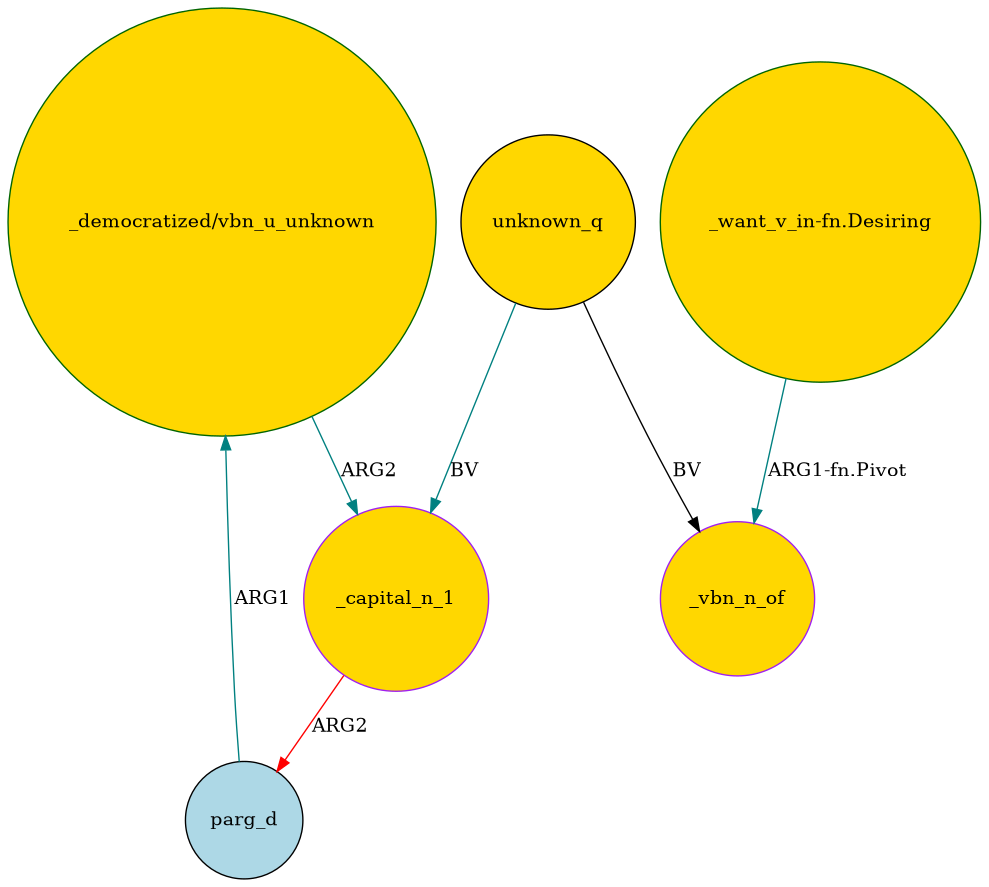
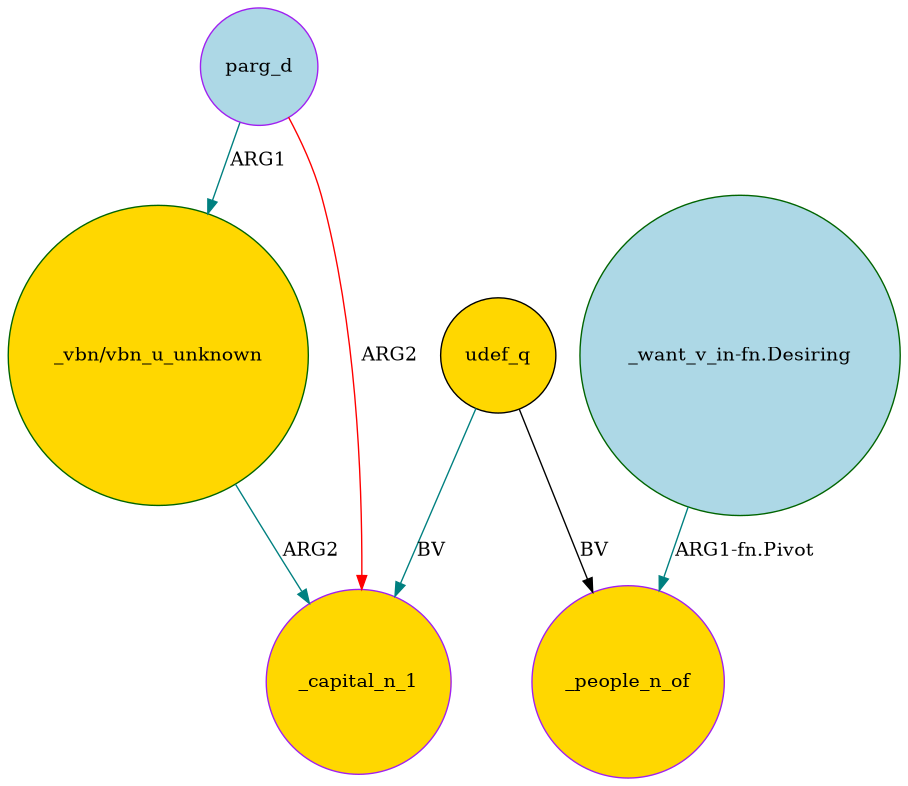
node "_democratized/vbn_u_unknown": label "_democratized/vbn_u_unknown" -> "_vbn/vbn_u_unknown"
node "unknown_q": label "unknown_q" -> "udef_q"
node "_want_v_in-fn.Desiring": fillcolor gold -> lightblue
node "_vbn_n_of": label "_vbn_n_of" -> "_people_n_of"
edge "_capital_n_1" -> "parg_d": reversed
node "parg_d": color black -> purple
